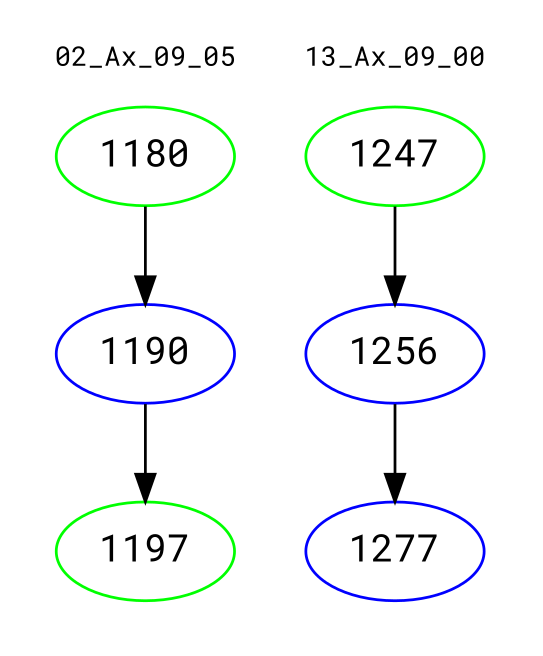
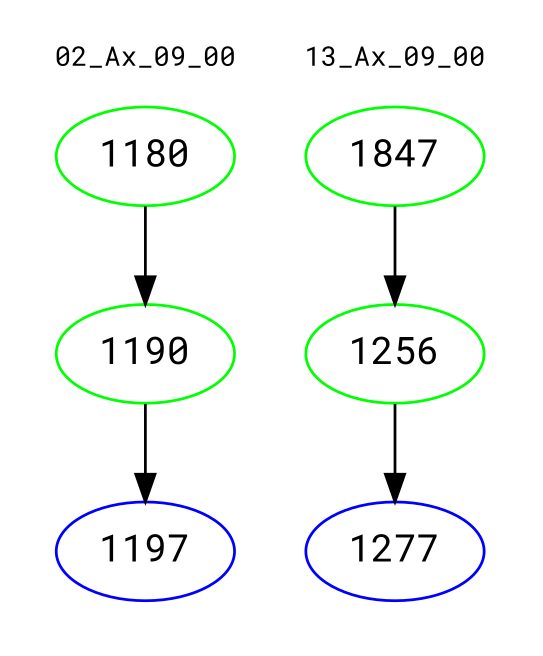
cluster "02_Ax_09_05": label "02_Ax_09_05" -> "02_Ax_09_00"
node "1247": label "1247" -> "1847"
node "1190": color blue -> green
node "1256": color blue -> green
node "1197": color green -> blue
